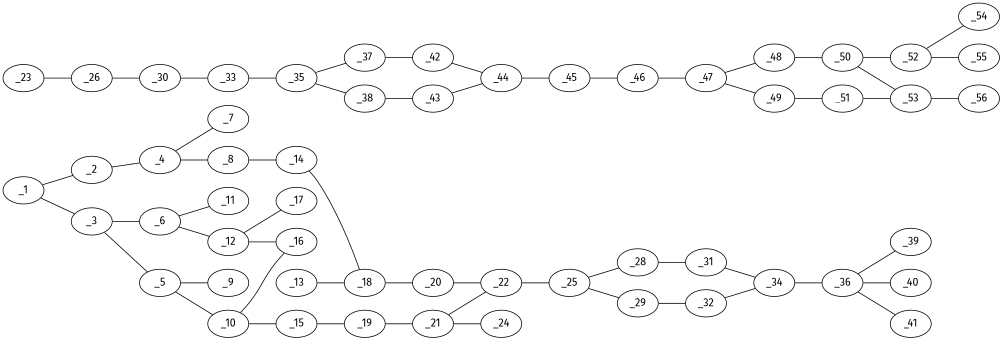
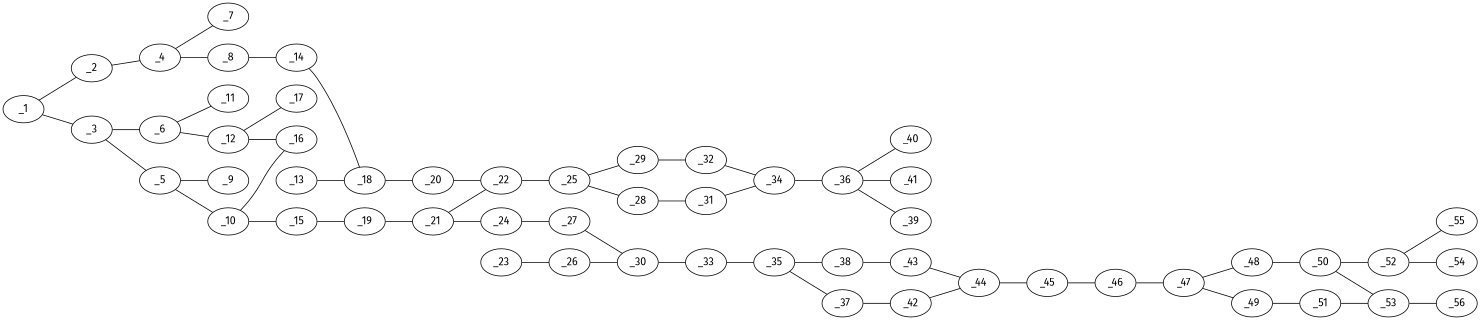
node "_27": added
